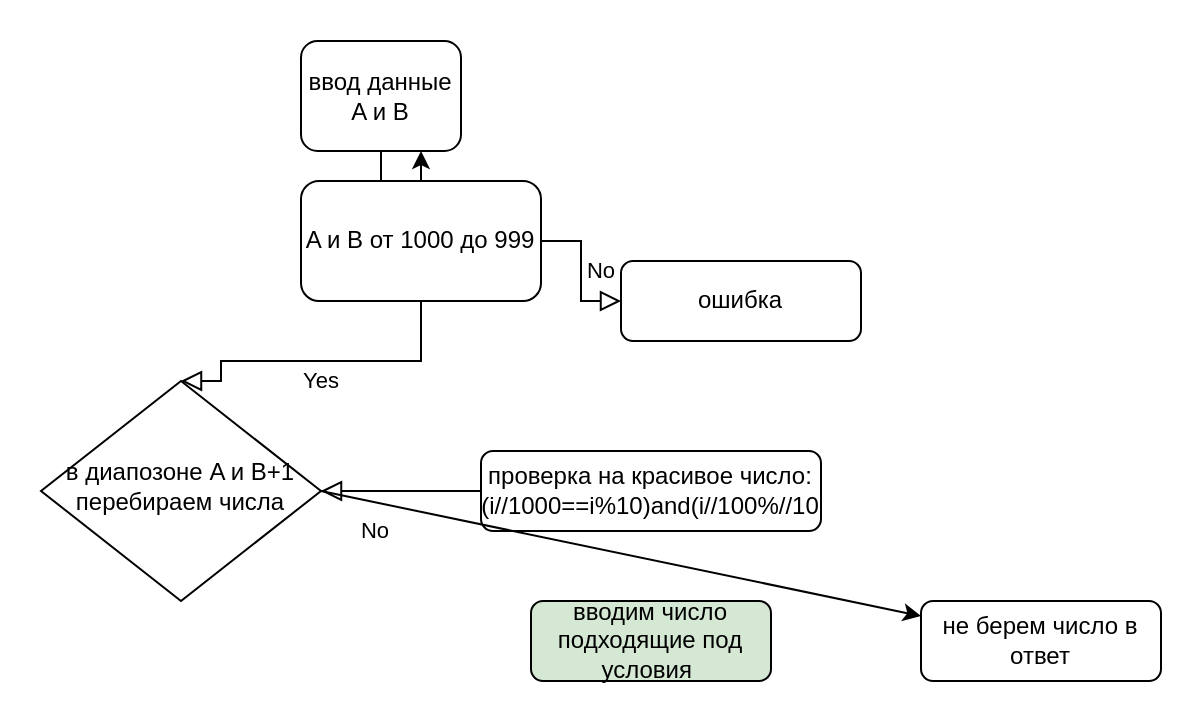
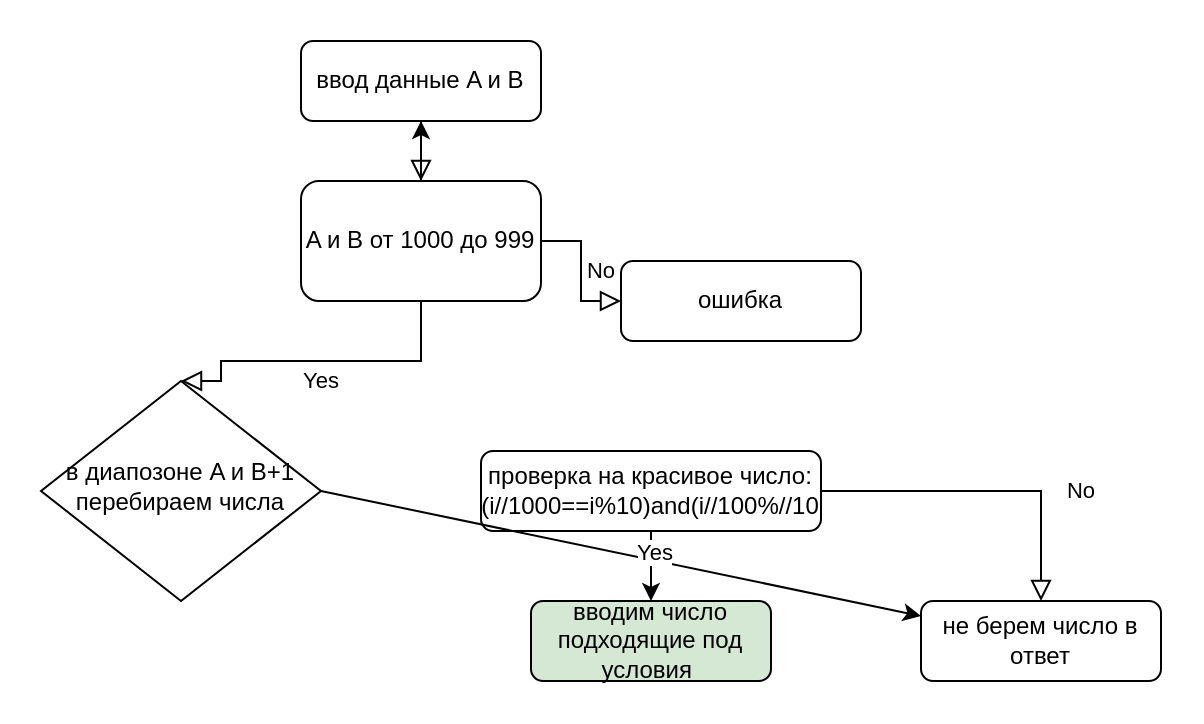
node "ввод данные A и B": size 160x110 -> 240x80
edge "проверка на красивое число:(i//1000==i%10)and(i//100%//10" -> "в диапозоне A и B+1 перебираем числа": now "проверка на красивое число:(i//1000==i%10)and(i//100%//10" -> "не берем число в ответ"
edge "проверка на красивое число:(i//1000==i%10)and(i//100%//10" -> "вводим число подходящие под условия": added, label "Yes"
